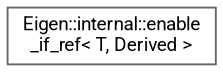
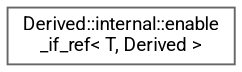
node "Eigen::internal::enable _if_ref< T, Derived >": label "Eigen::internal::enable _if_ref< T, Derived >" -> "Derived::internal::enable _if_ref< T, Derived >"
